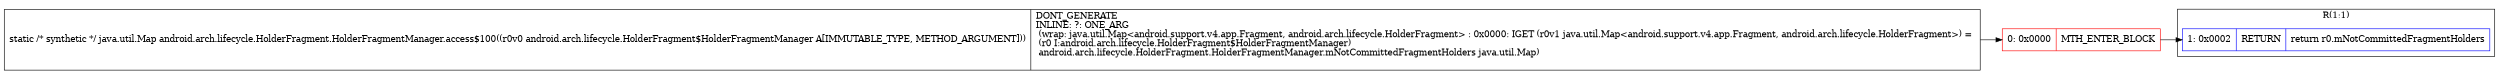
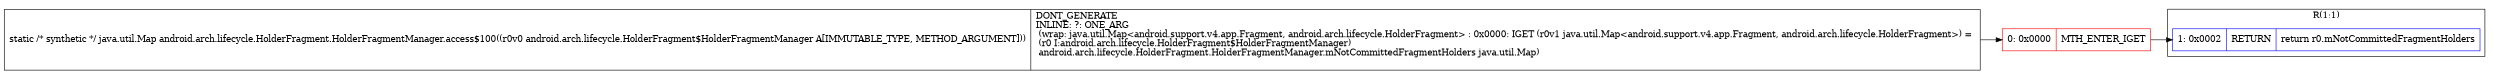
node "0: 0x0000": text "MTH_ENTER_BLOCK" -> "MTH_ENTER_IGET"
